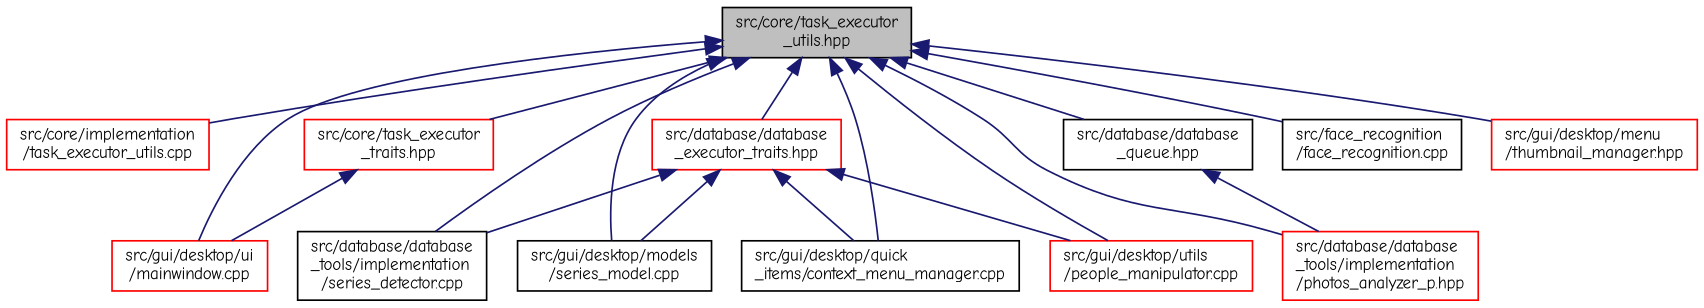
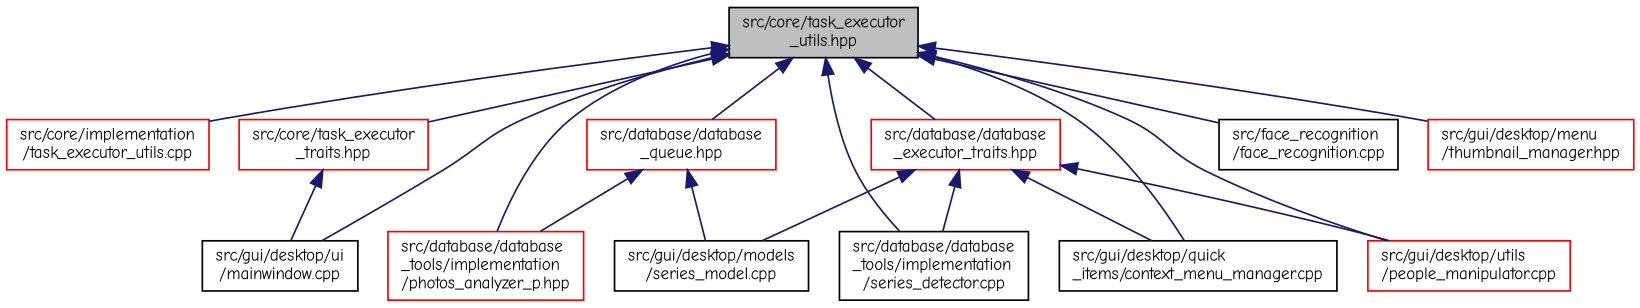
edge "src/gui/desktop/models /series_model.cpp" -> "src/core/task_executor _utils.hpp": now "src/gui/desktop/models /series_model.cpp" -> "src/database/database _queue.hpp"
node "src/database/database _queue.hpp": color black -> red
node "src/gui/desktop/ui /mainwindow.cpp": color red -> black
